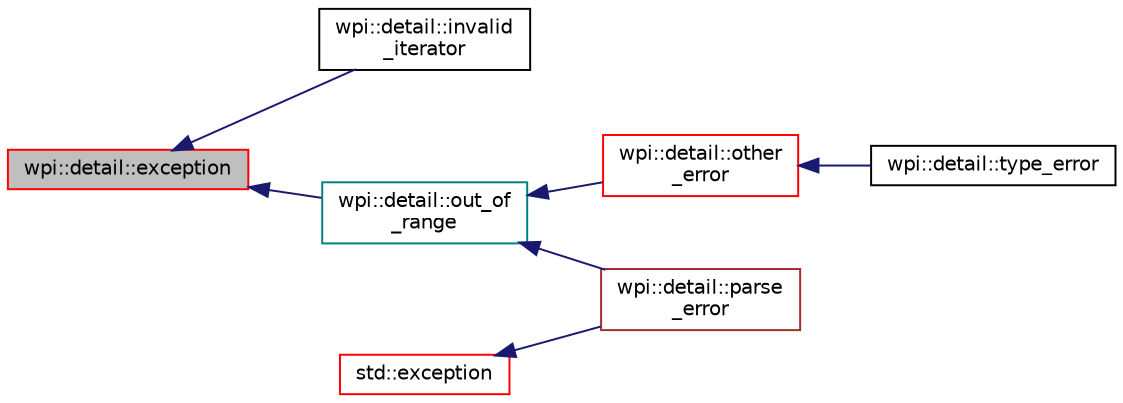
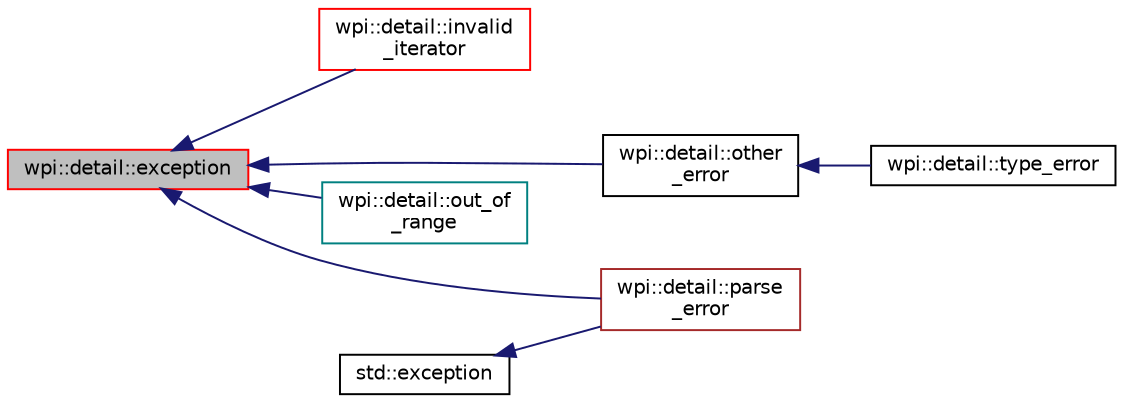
node "wpi::detail::invalid _iterator": color black -> red
node "wpi::detail::other _error": color red -> black
edge "wpi::detail::other _error" -> "wpi::detail::out_of _range": now "wpi::detail::other _error" -> "wpi::detail::exception"
edge "wpi::detail::parse _error" -> "wpi::detail::out_of _range": now "wpi::detail::parse _error" -> "wpi::detail::exception"
node "std::exception": color red -> black
